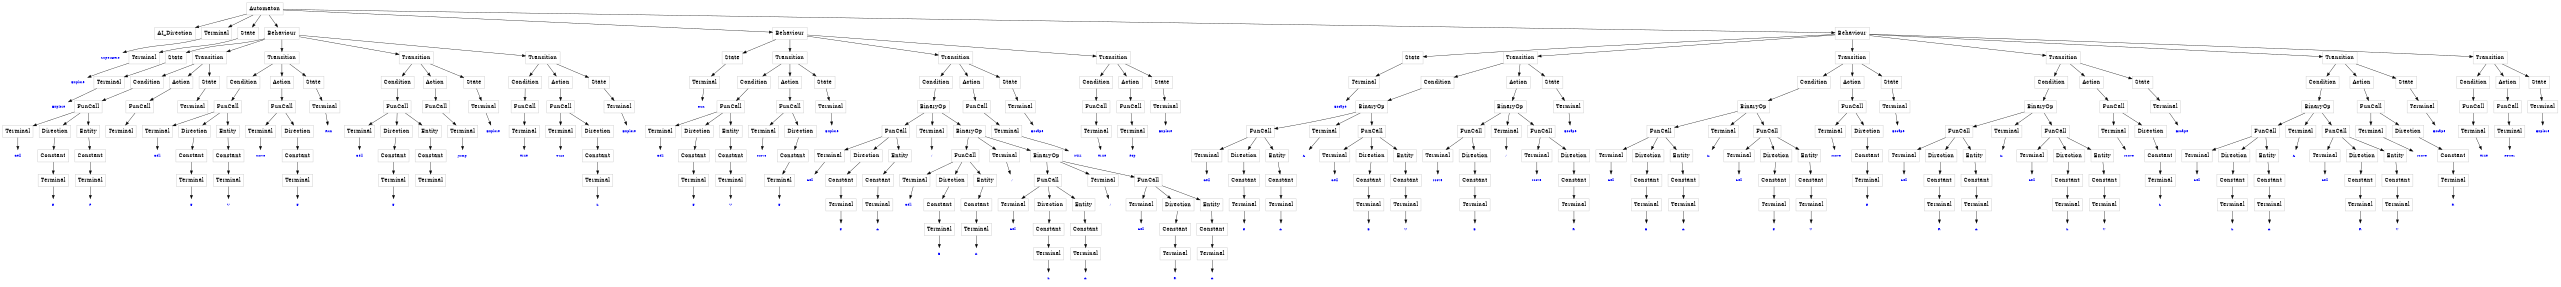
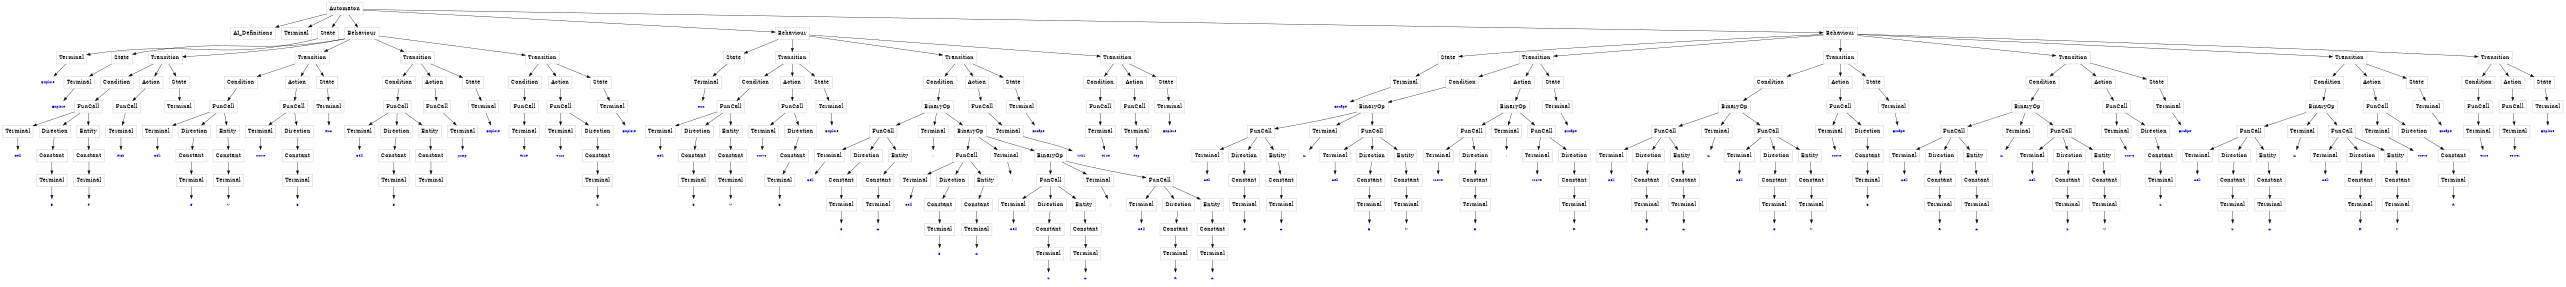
node "AI_Direction": label "AI_Direction" -> "AI_Definitions"
node "SuperHero": removed
node "Pick": added
